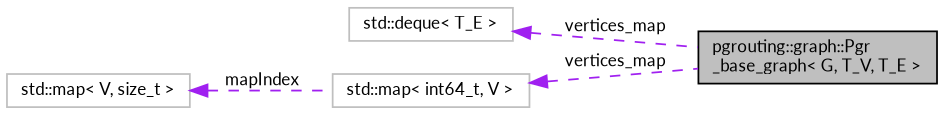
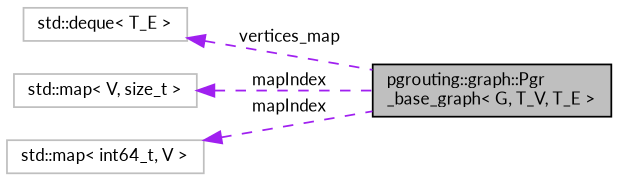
edge "pgrouting::graph::Pgr _base_graph< G, T_V, T_E >" -> "std::map< int64_t, V >": label " vertices_map" -> " mapIndex"
edge "std::map< int64_t, V >" -> "std::map< V, size_t >": now "pgrouting::graph::Pgr _base_graph< G, T_V, T_E >" -> "std::map< V, size_t >"
